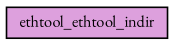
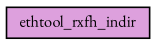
node "ethtool_ethtool_indir": label "ethtool_ethtool_indir" -> "ethtool_rxfh_indir"
